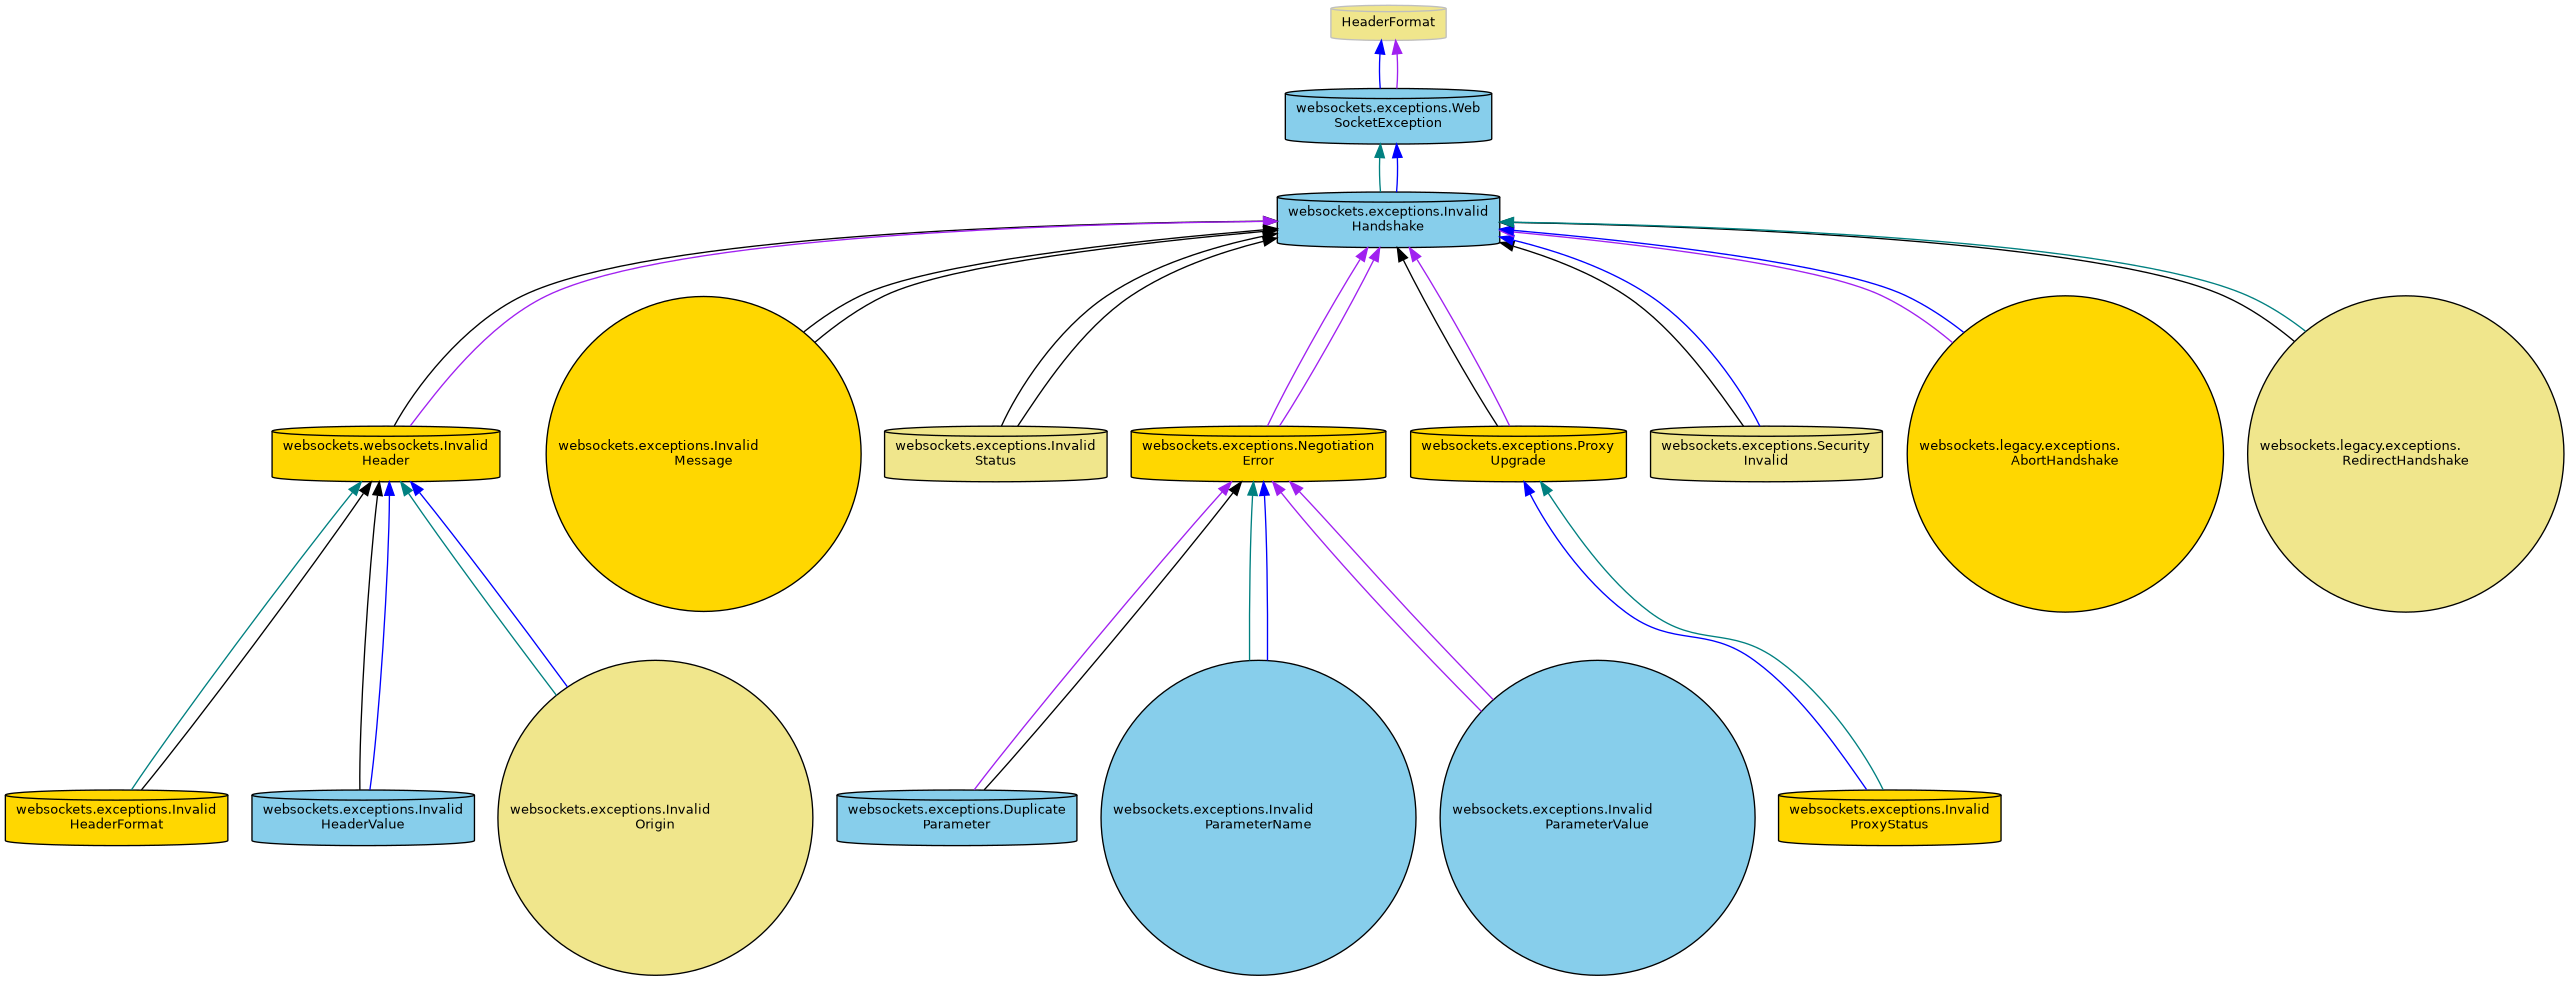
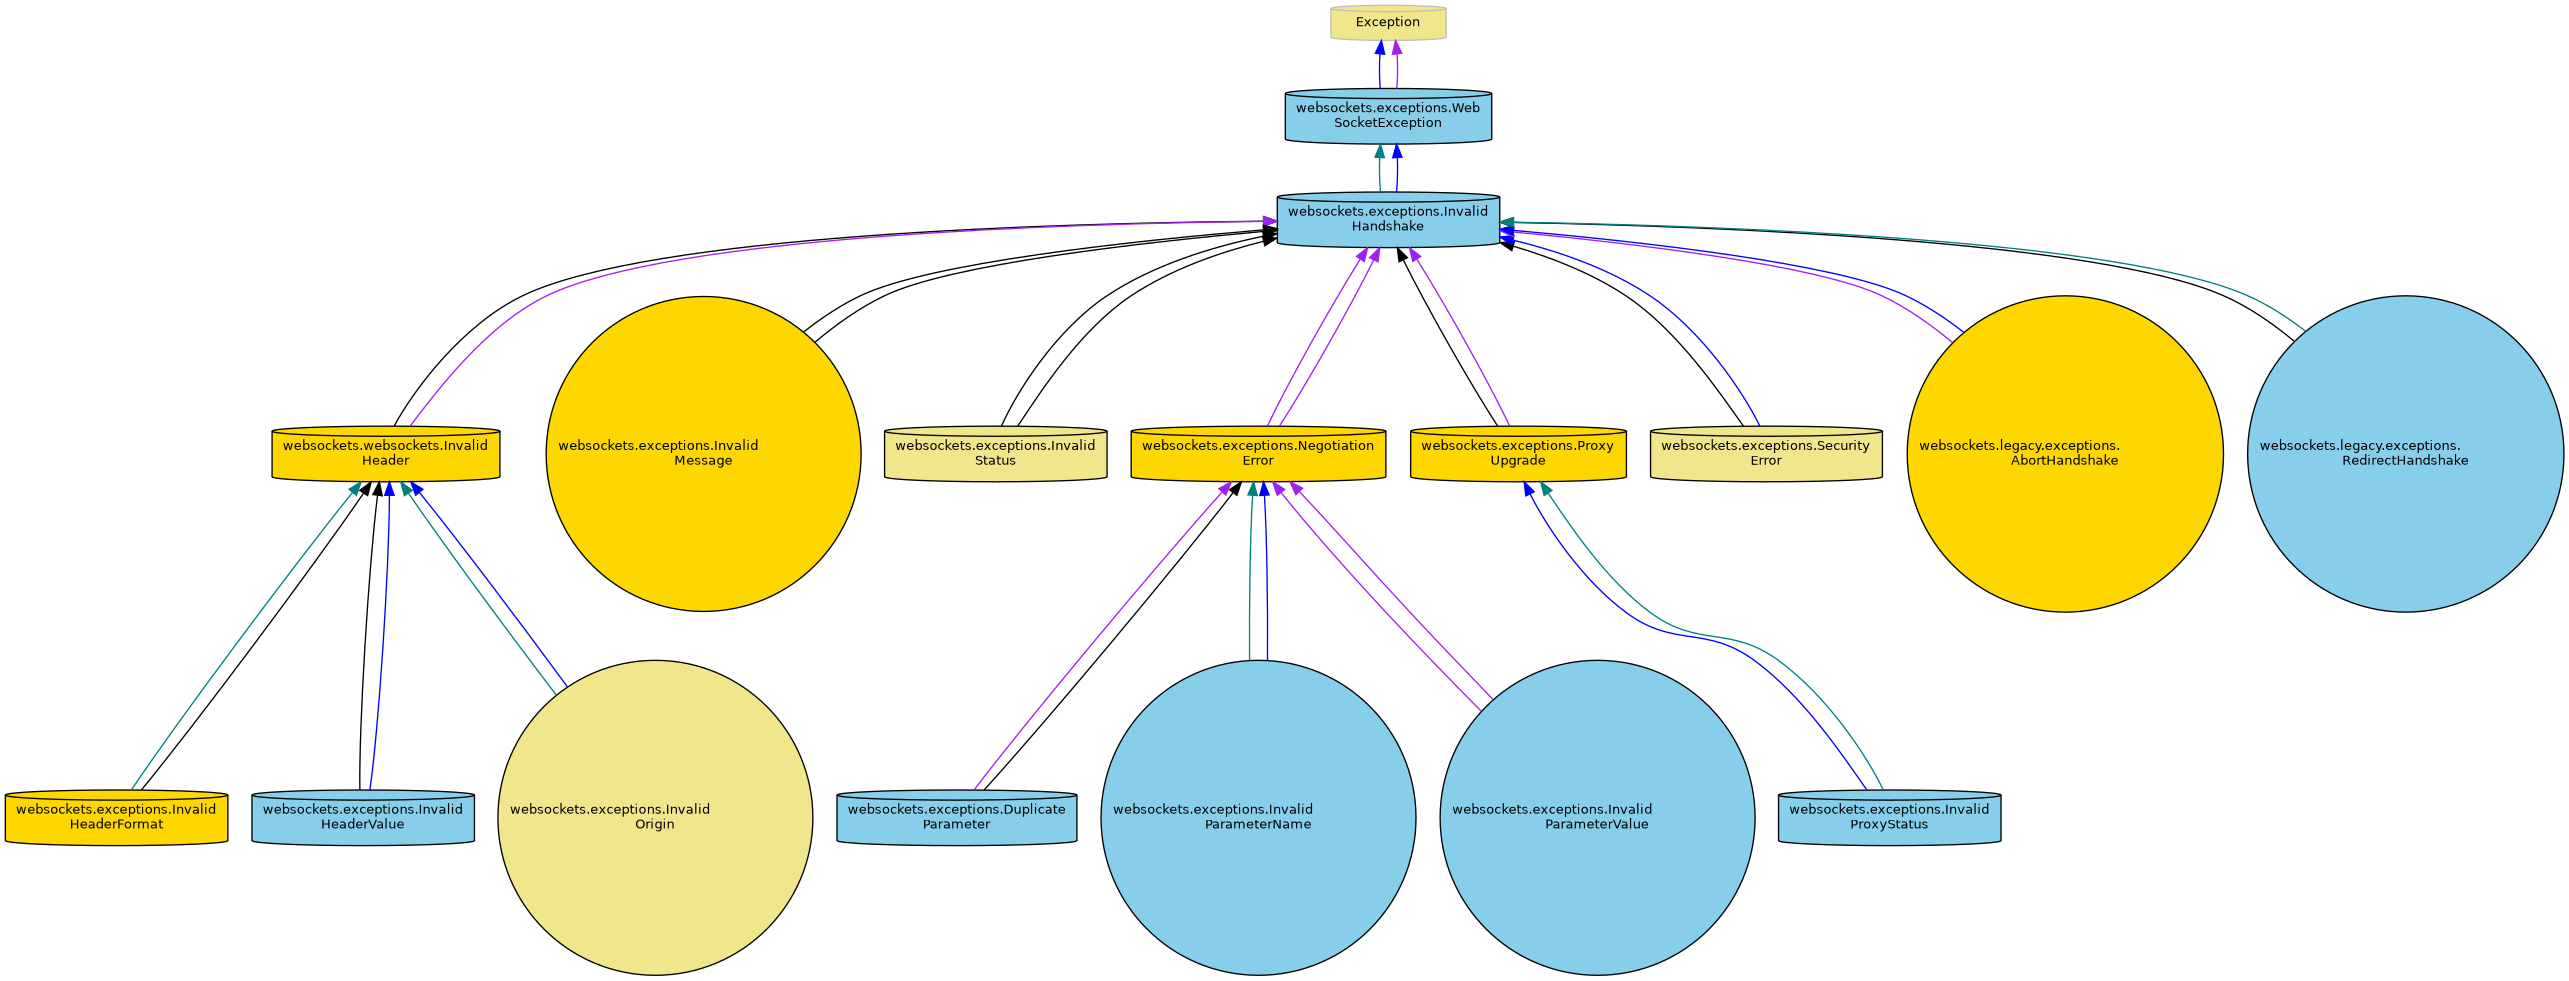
node "HeaderFormat": label "HeaderFormat" -> "Exception"
node "websockets.exceptions.Security Invalid": label "websockets.exceptions.Security Invalid" -> "websockets.exceptions.Security Error"
node "websockets.legacy.exceptions. RedirectHandshake": fillcolor khaki -> skyblue
node "websockets.exceptions.Invalid ProxyStatus": fillcolor gold -> skyblue
